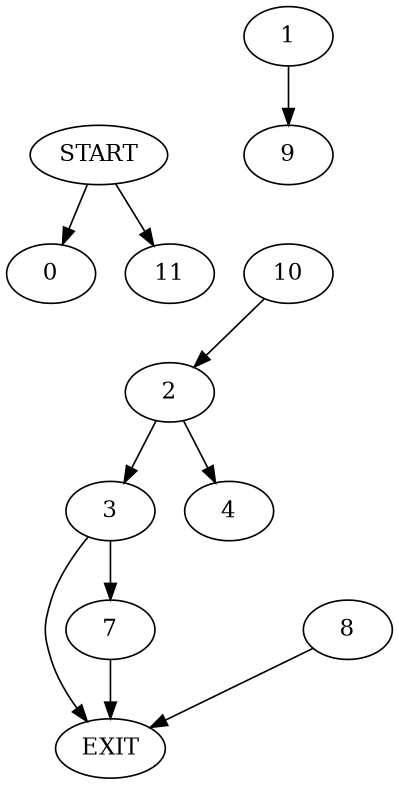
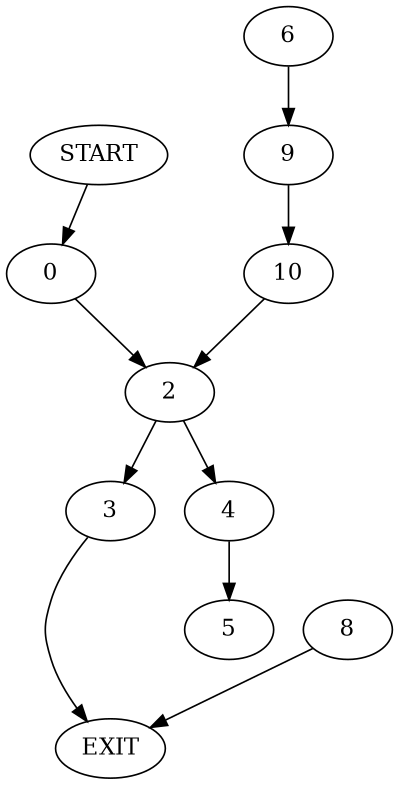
node "1": label "1" -> "6"
edge "9" -> "10": added
node "11": removed
edge "0" -> "2": added
node "7": removed
node "5": added
